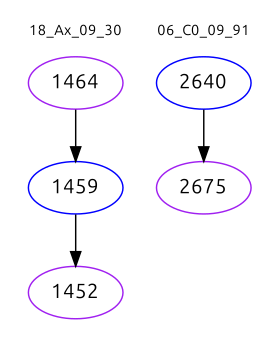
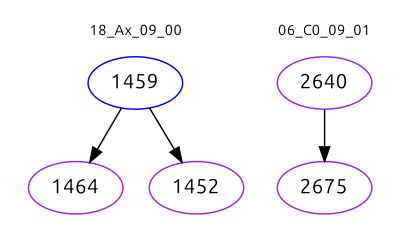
cluster "18_Ax_09_30": label "18_Ax_09_30" -> "18_Ax_09_00"
cluster "06_C0_09_91": label "06_C0_09_91" -> "06_C0_09_01"
node "2640": color blue -> purple
edge "1464" -> "1459": reversed
